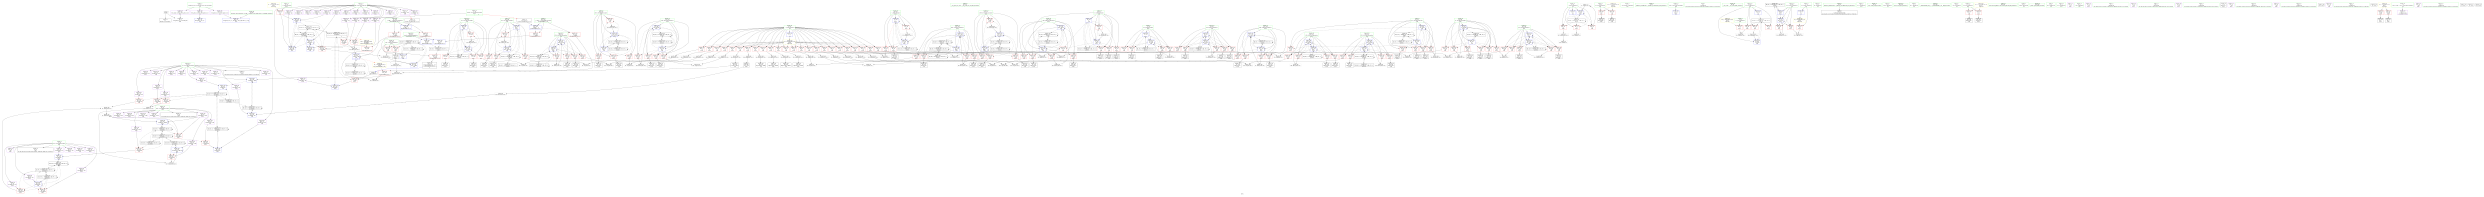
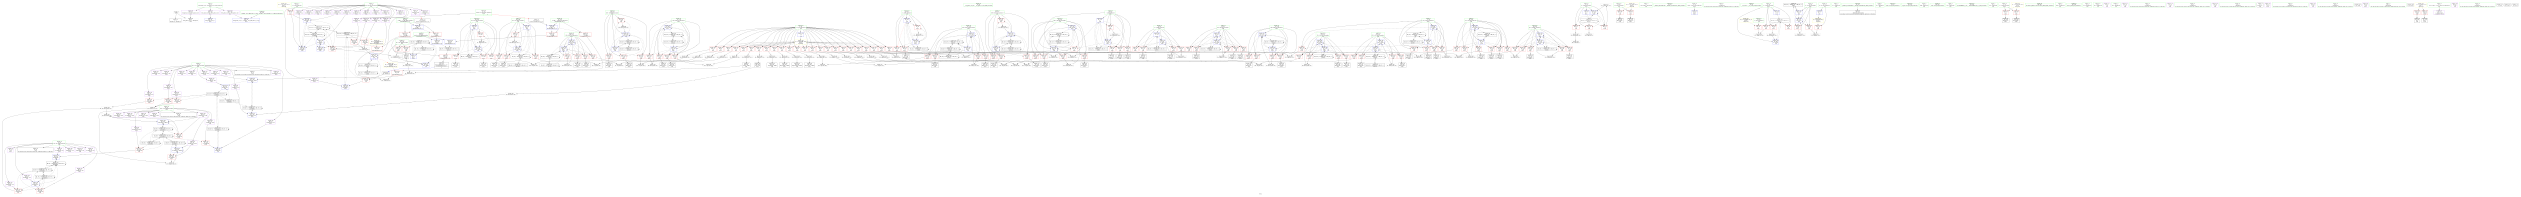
node "NodeID: 60": added
